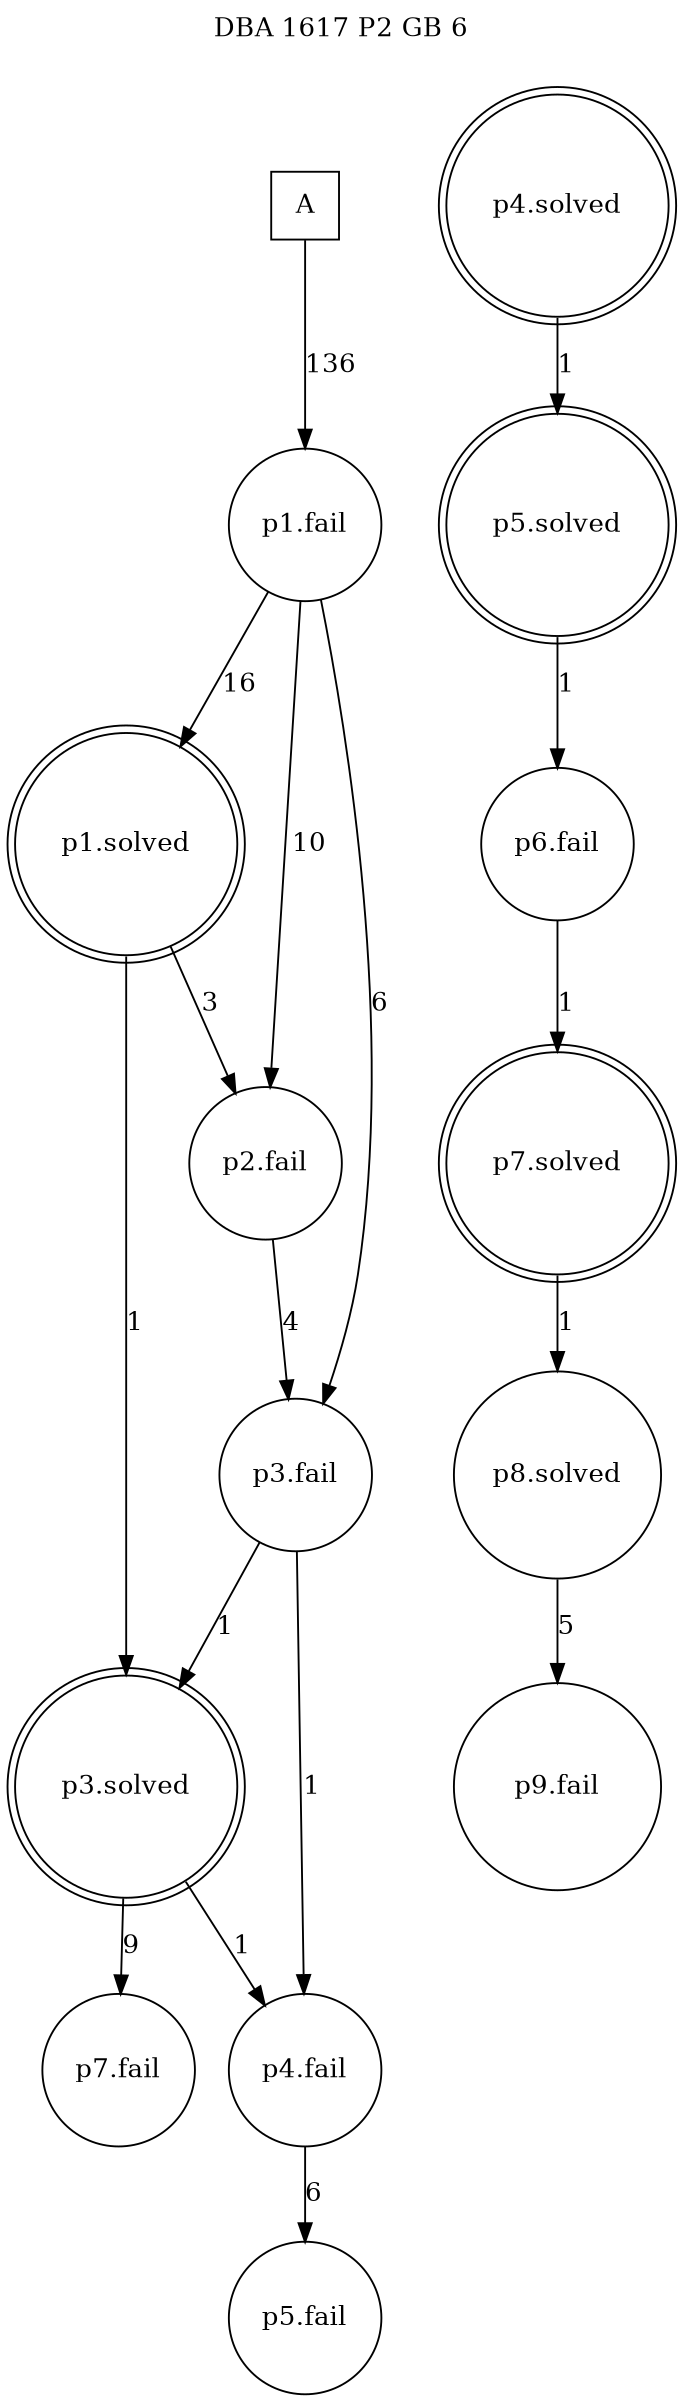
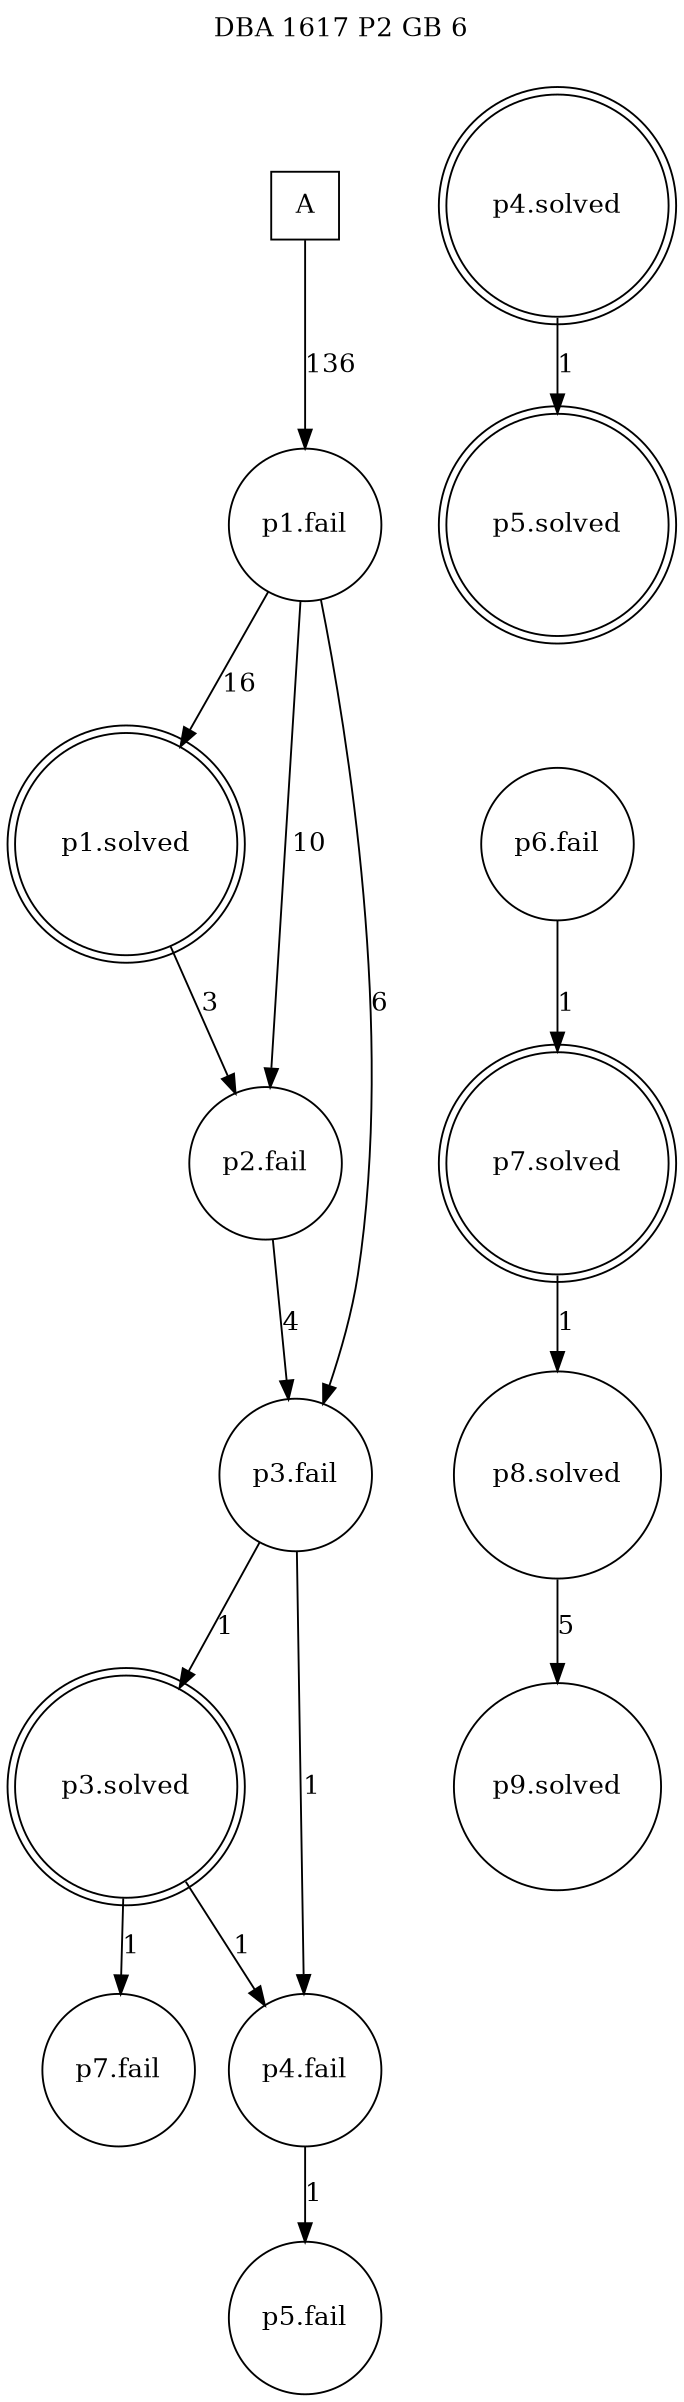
edge "p5.solved" -> "p6.fail": removed, label "1"
edge "p1.solved" -> "p3.solved": removed, label "1"
node "p9.fail": label "p9.fail" -> "p9.solved"
edge "p3.solved" -> "p7.fail": label "9" -> "1"
edge "p4.fail" -> "p5.fail": label "6" -> "1"
